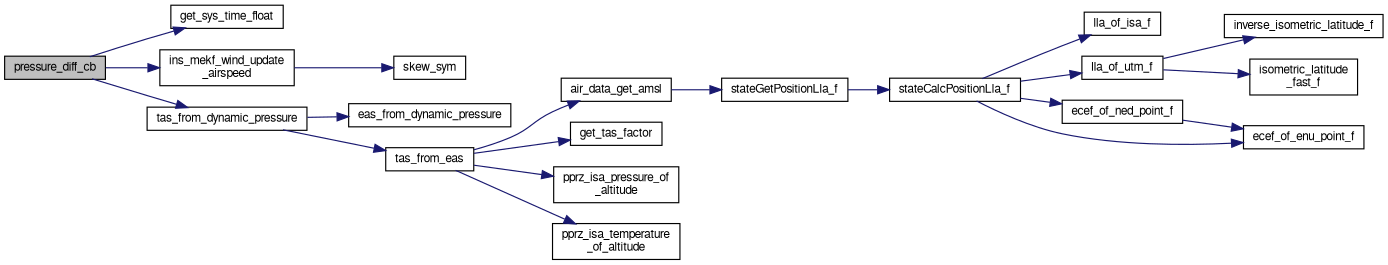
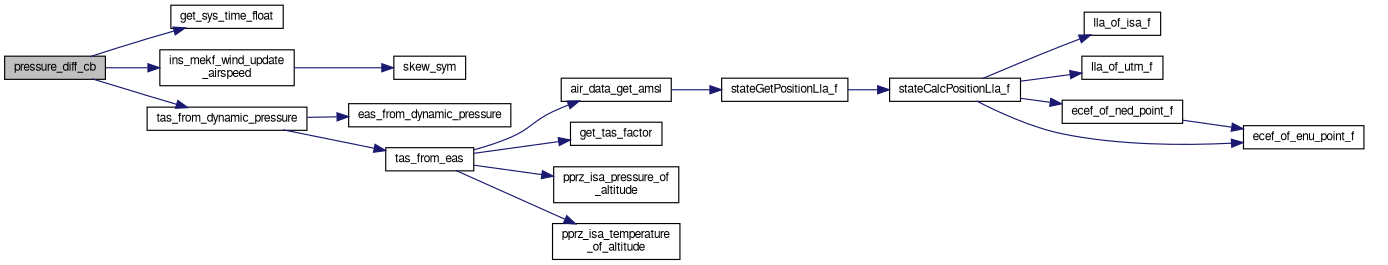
node "inverse_isometric_latitude_f": removed
node "isometric_latitude _fast_f": removed
